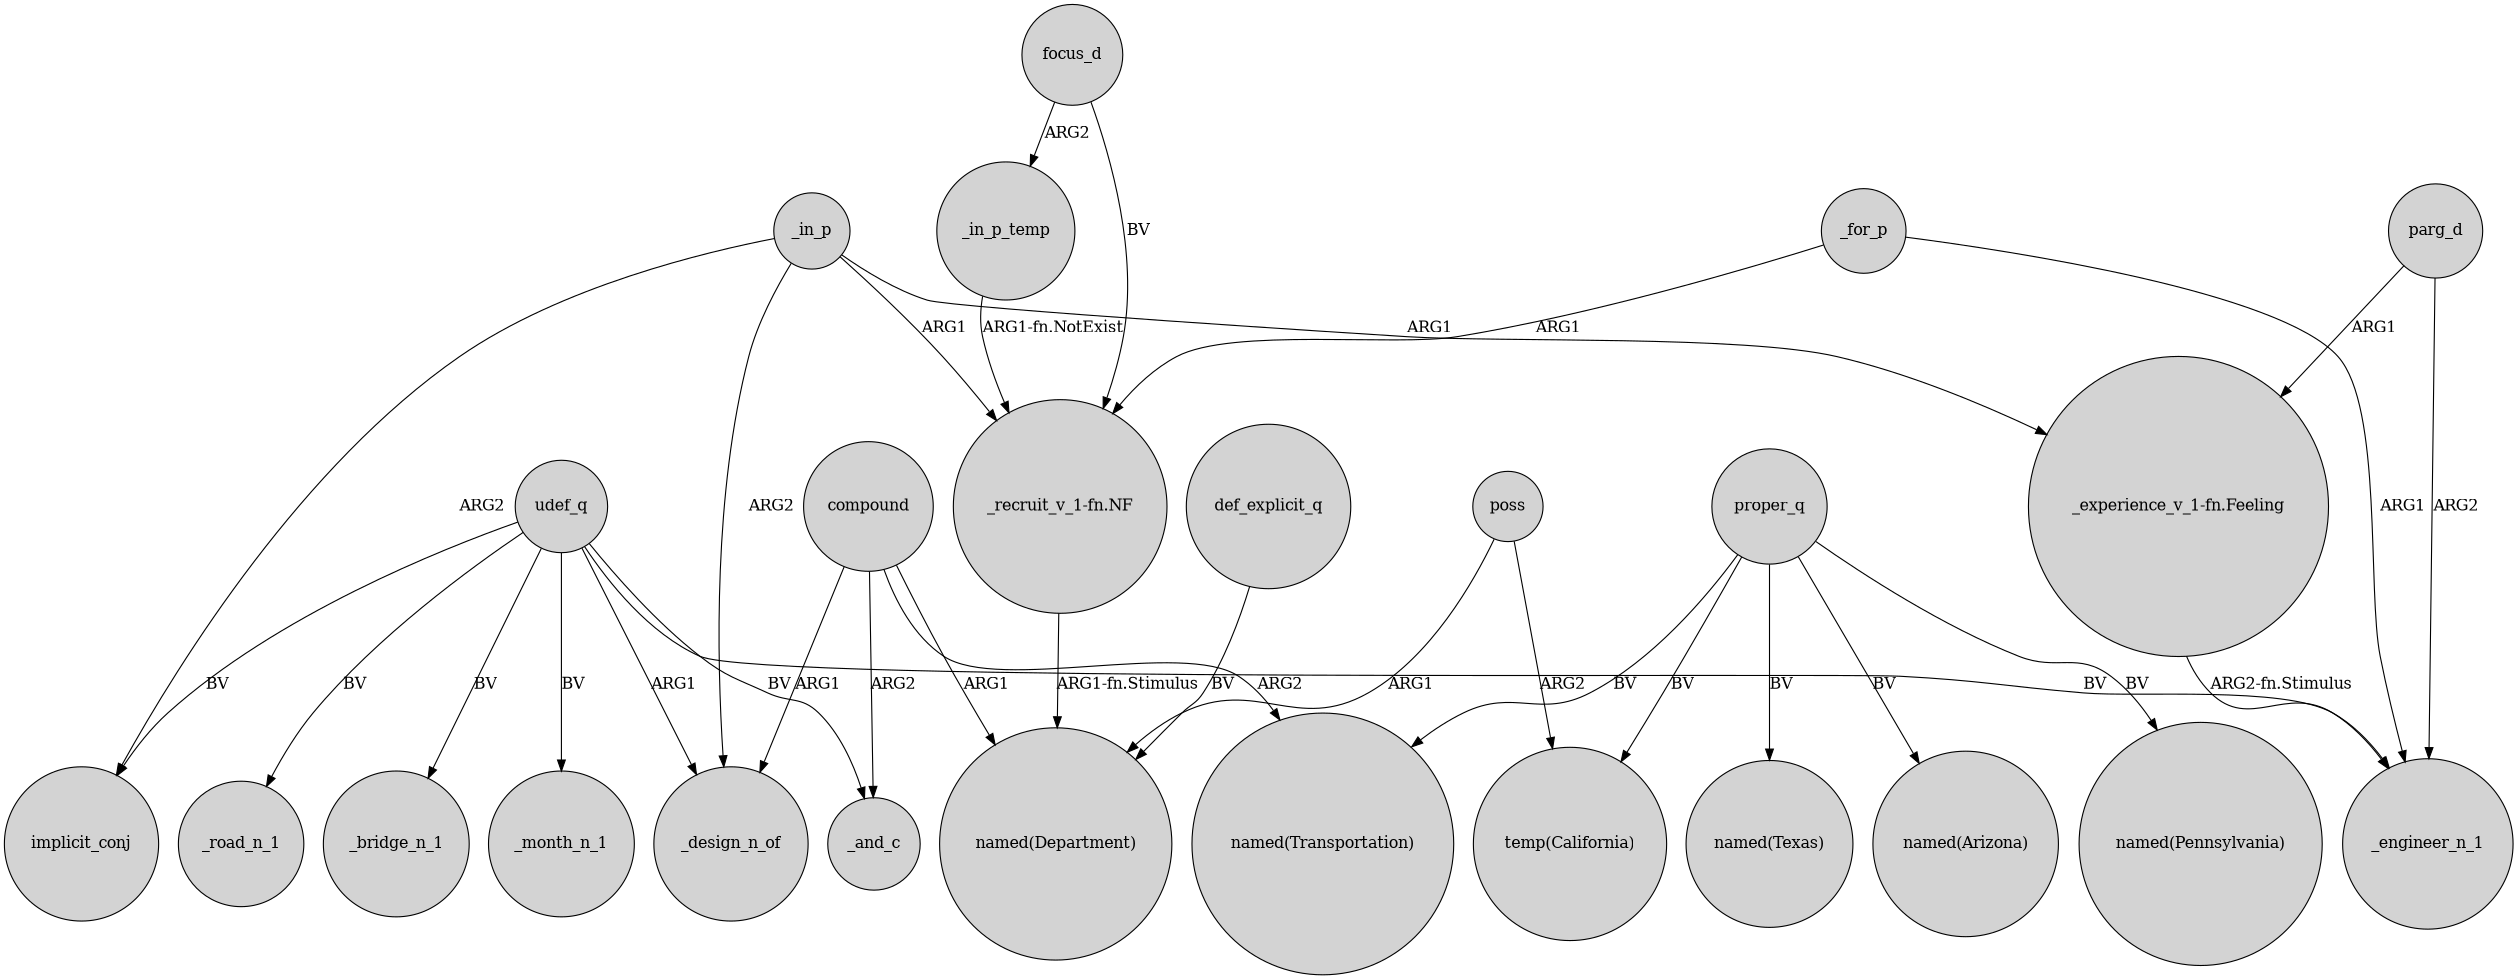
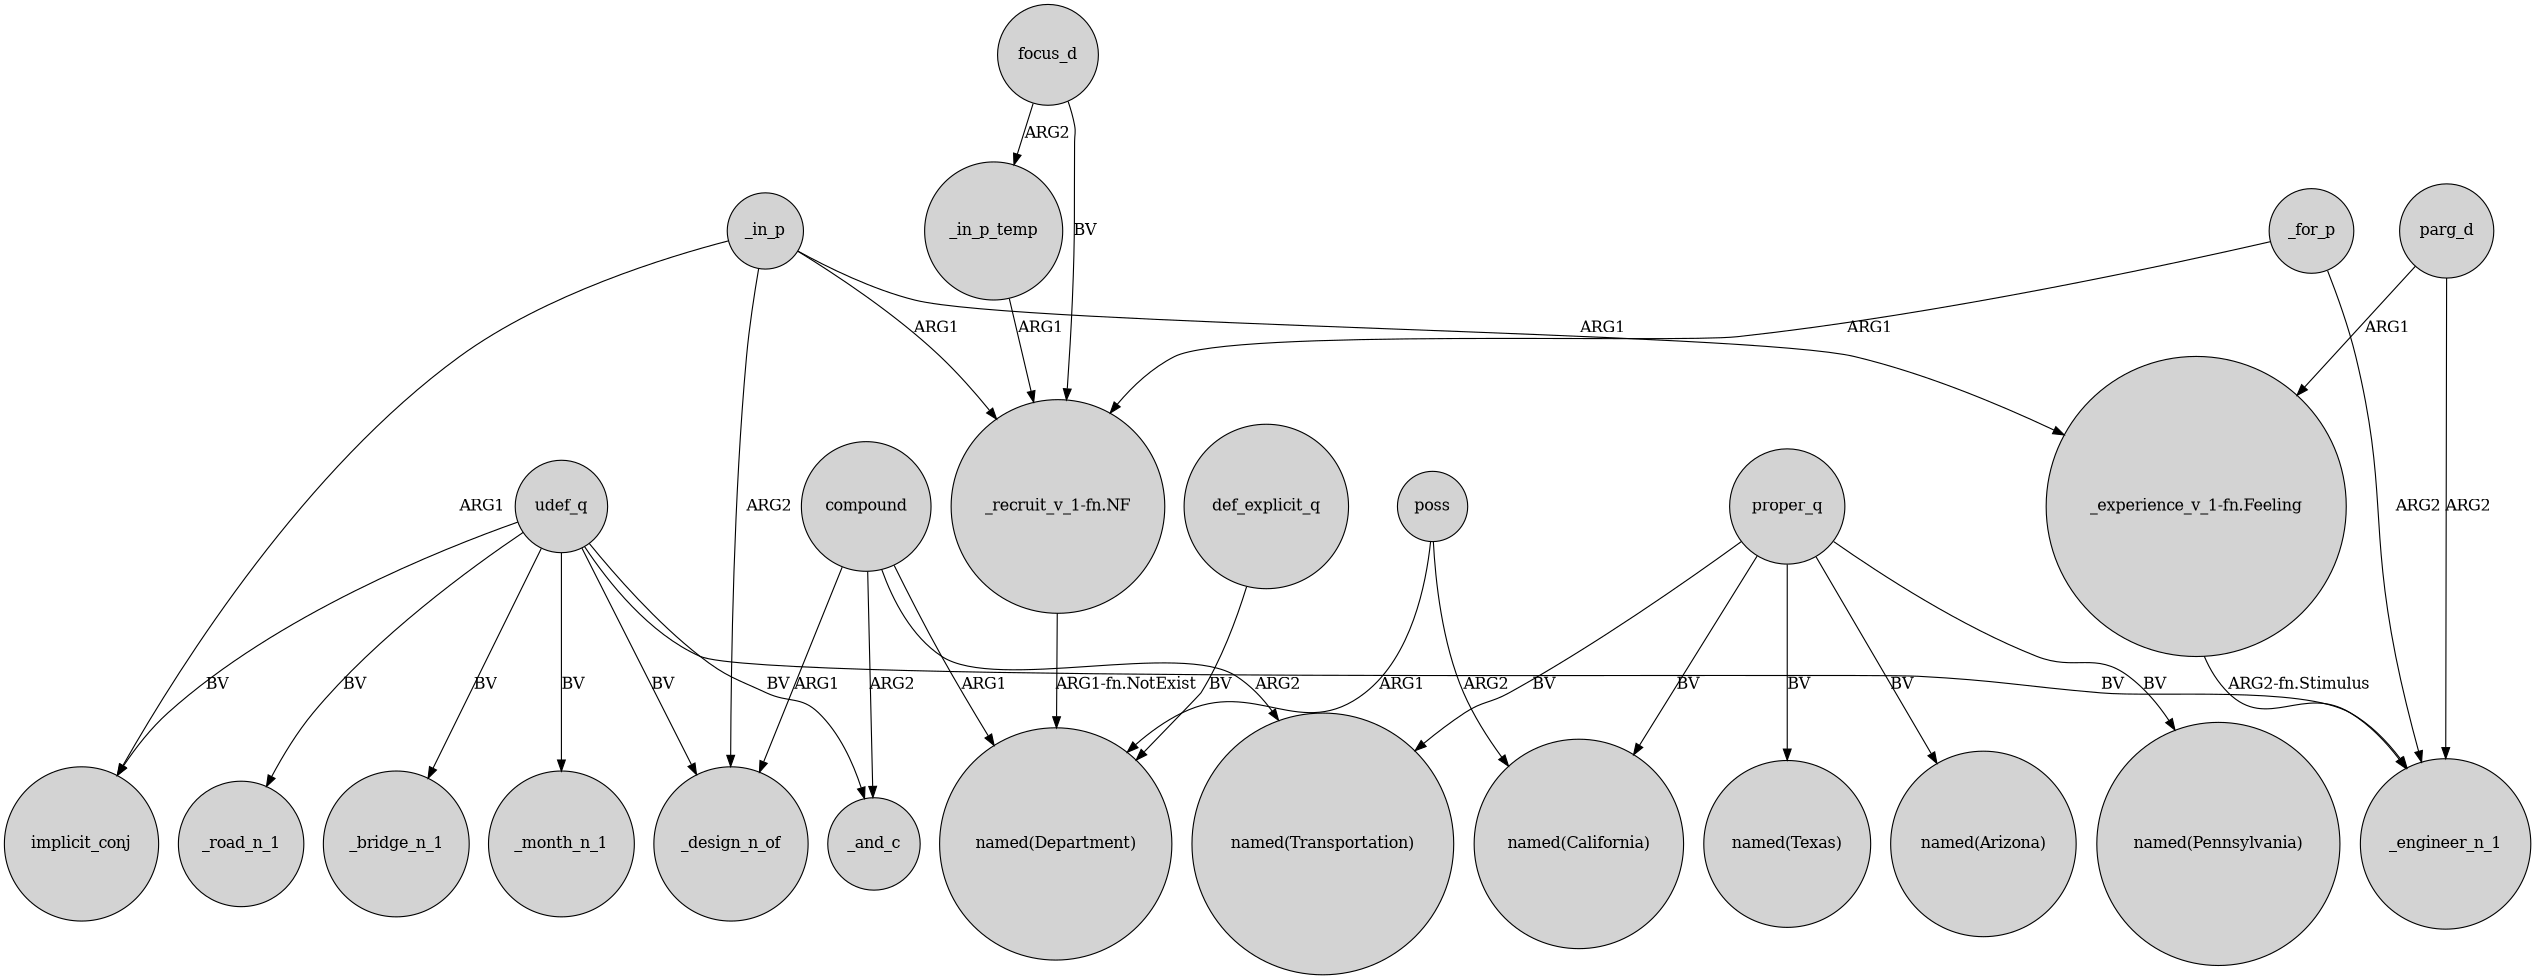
edge "_in_p_temp" -> "_recruit_v_1-fn.NF": label "ARG1-fn.NotExist" -> "ARG1"
edge "_in_p" -> "implicit_conj": label "ARG2" -> "ARG1"
edge "_for_p" -> "_engineer_n_1": label "ARG1" -> "ARG2"
edge "udef_q" -> "_design_n_of": label "ARG1" -> "BV"
edge "_recruit_v_1-fn.NF" -> "named(Department)": label "ARG1-fn.Stimulus" -> "ARG1-fn.NotExist"
node "temp(California)": label "temp(California)" -> "named(California)"
